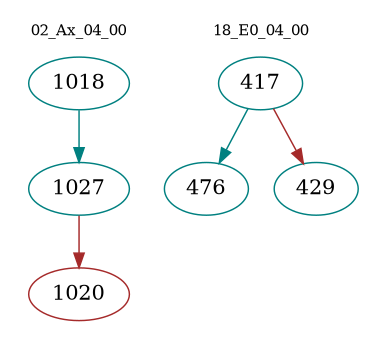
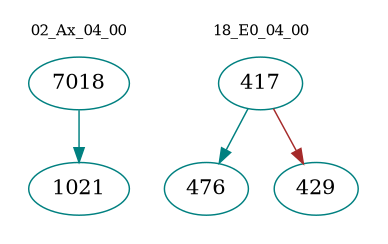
node "1018": label "1018" -> "7018"
node "1027": label "1027" -> "1021"
node "1020": removed
